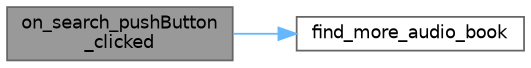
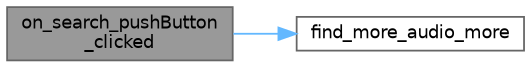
node "find_more_audio_book": label "find_more_audio_book" -> "find_more_audio_more"
